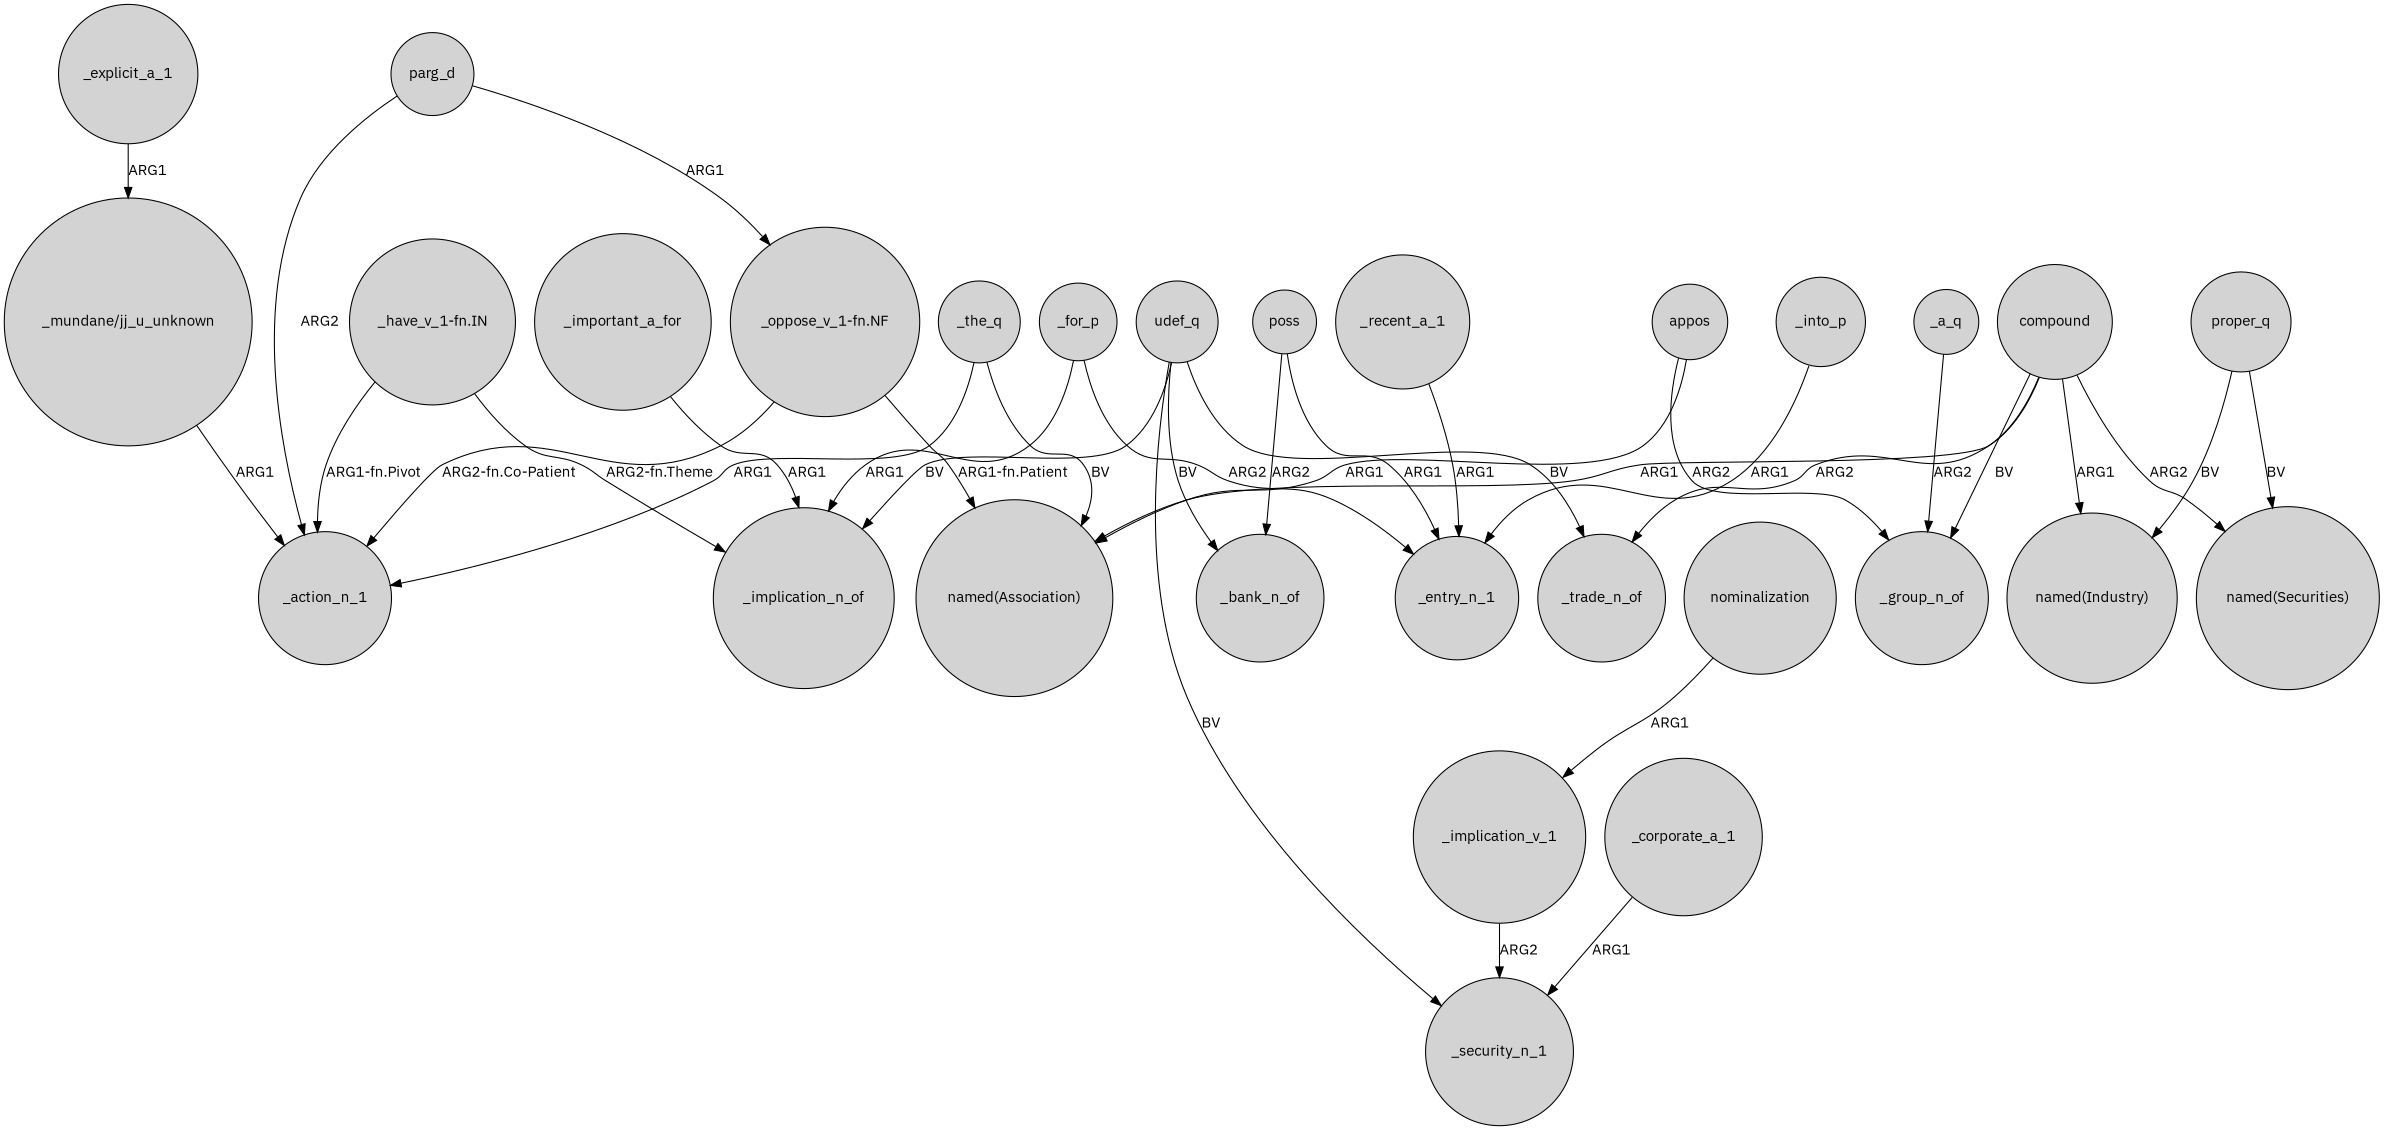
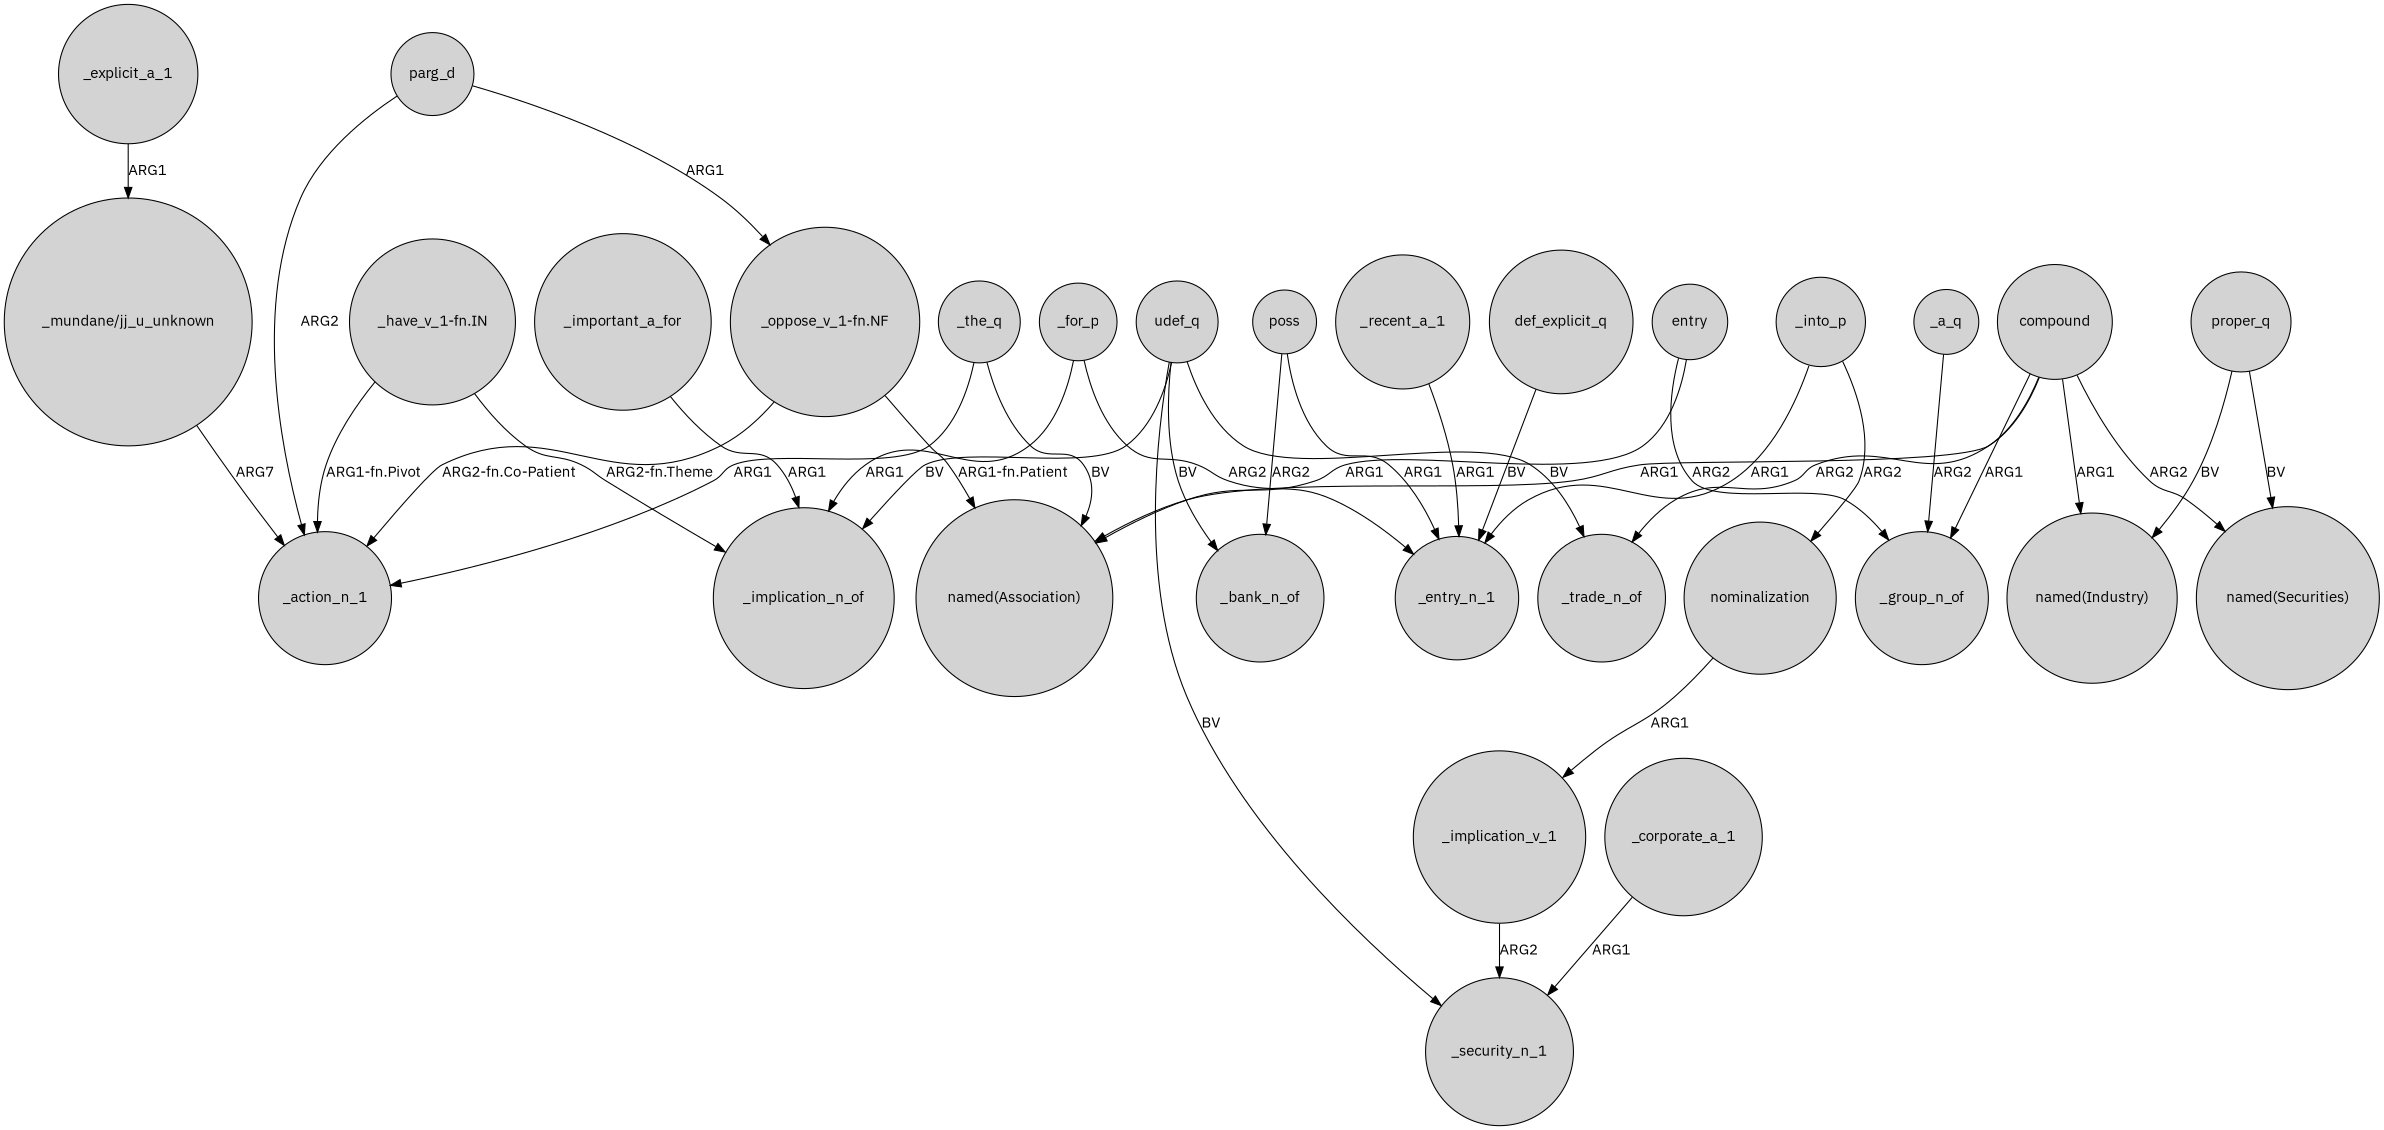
node "def_explicit_q": added
node "appos": label "appos" -> "entry"
edge "_into_p" -> "nominalization": added, label "ARG2"
edge "_mundane/jj_u_unknown" -> "_action_n_1": label "ARG1" -> "ARG7"
edge "compound" -> "_group_n_of": label "BV" -> "ARG1"
